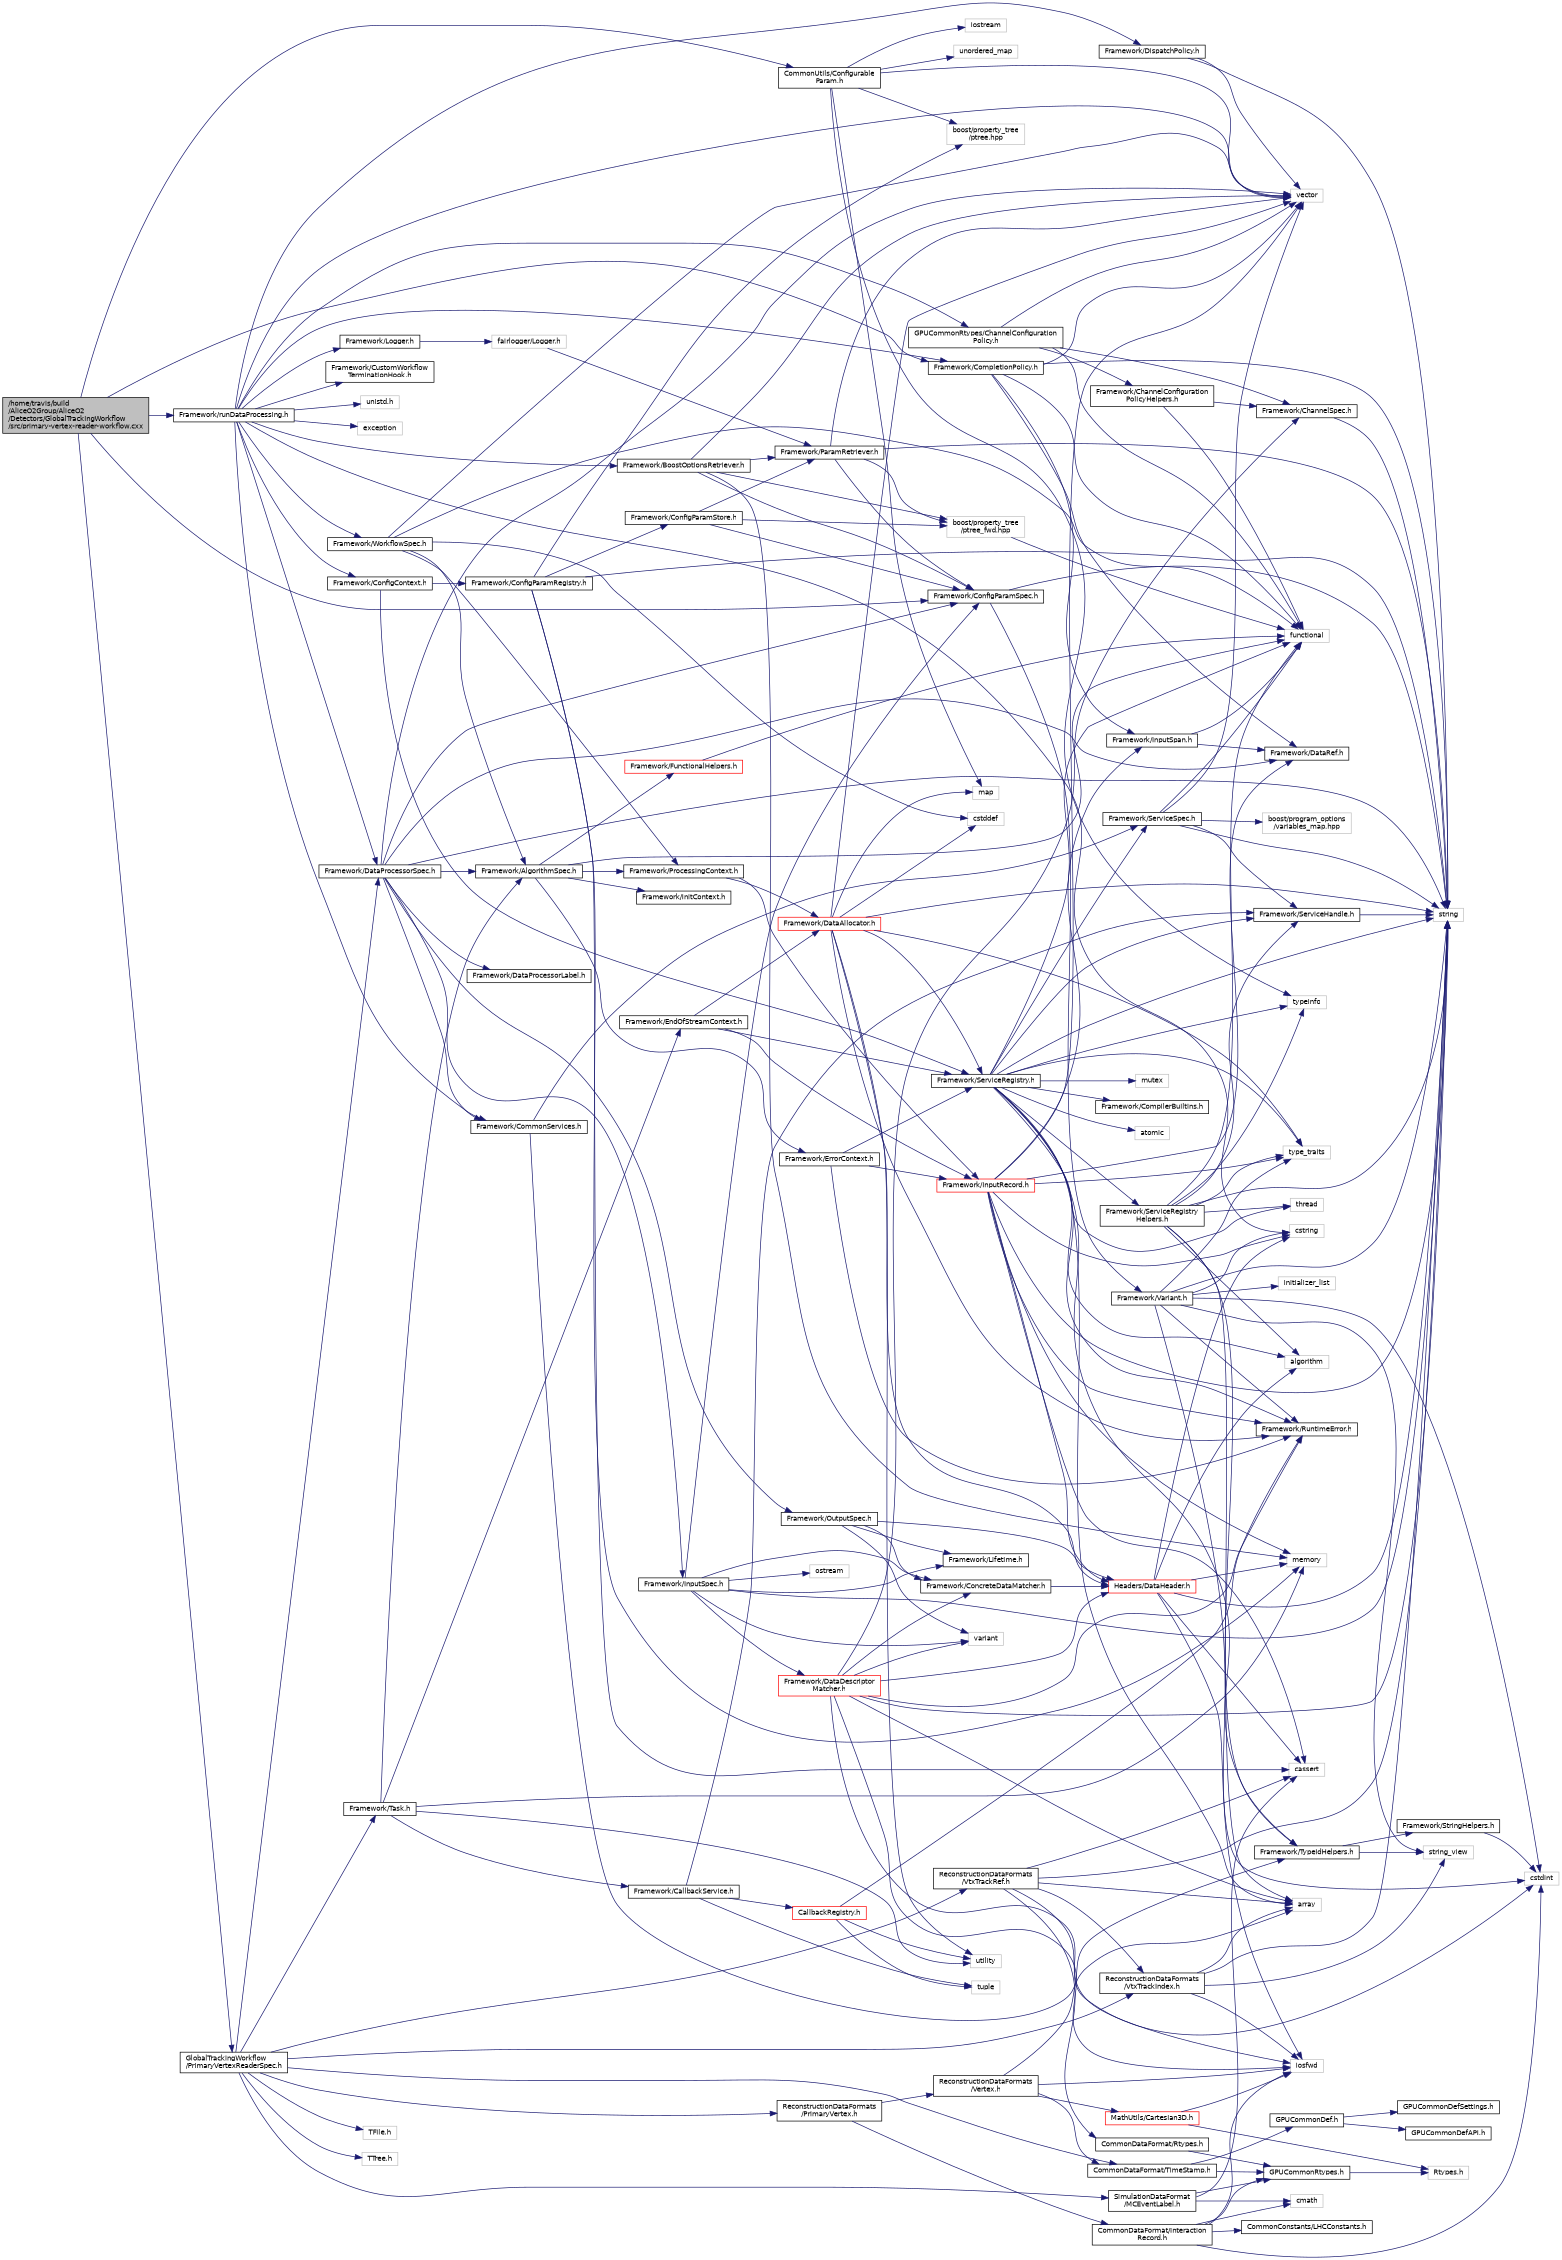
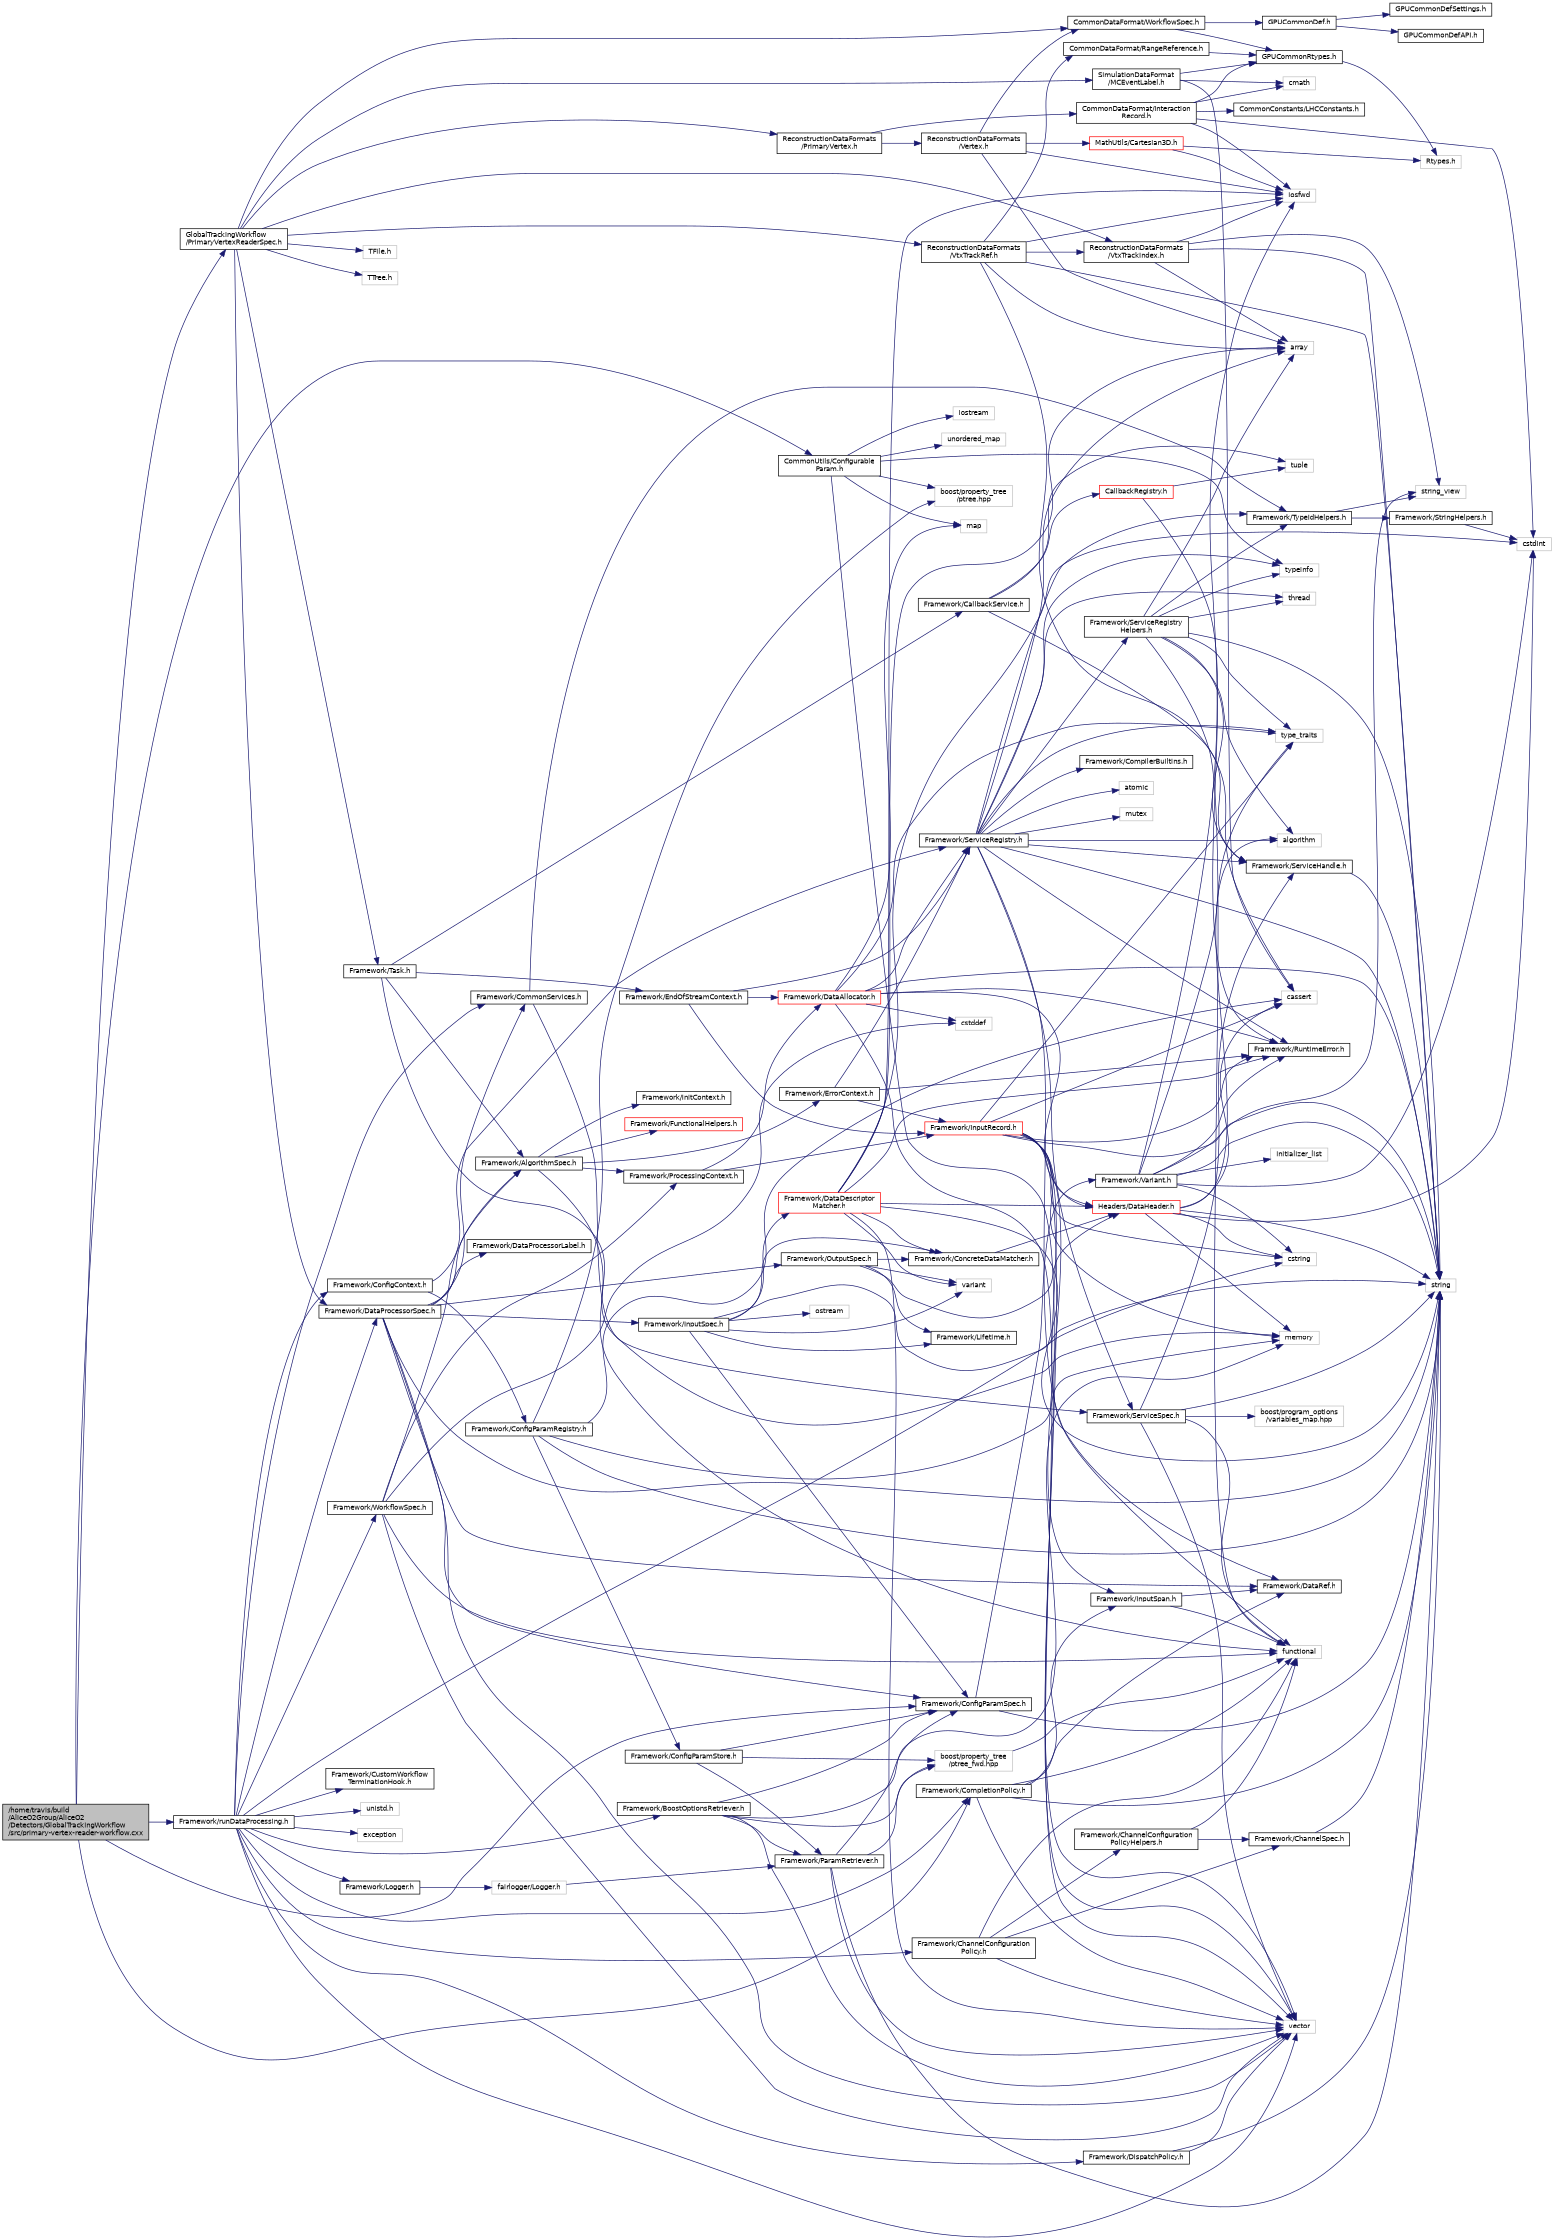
node "GPUCommonRtypes/ChannelConfiguration Policy.h": label "GPUCommonRtypes/ChannelConfiguration Policy.h" -> "Framework/ChannelConfiguration Policy.h"
edge "Framework/FunctionalHelpers.h" -> "functional": removed
edge "Framework/DataDescriptor Matcher.h" -> "Framework/ChannelSpec.h": now "Framework/DataDescriptor Matcher.h" -> "vector"
node "utility": removed
node "CommonDataFormat/Rtypes.h": label "CommonDataFormat/Rtypes.h" -> "CommonDataFormat/RangeReference.h"
node "CommonDataFormat/TimeStamp.h": label "CommonDataFormat/TimeStamp.h" -> "CommonDataFormat/WorkflowSpec.h"
